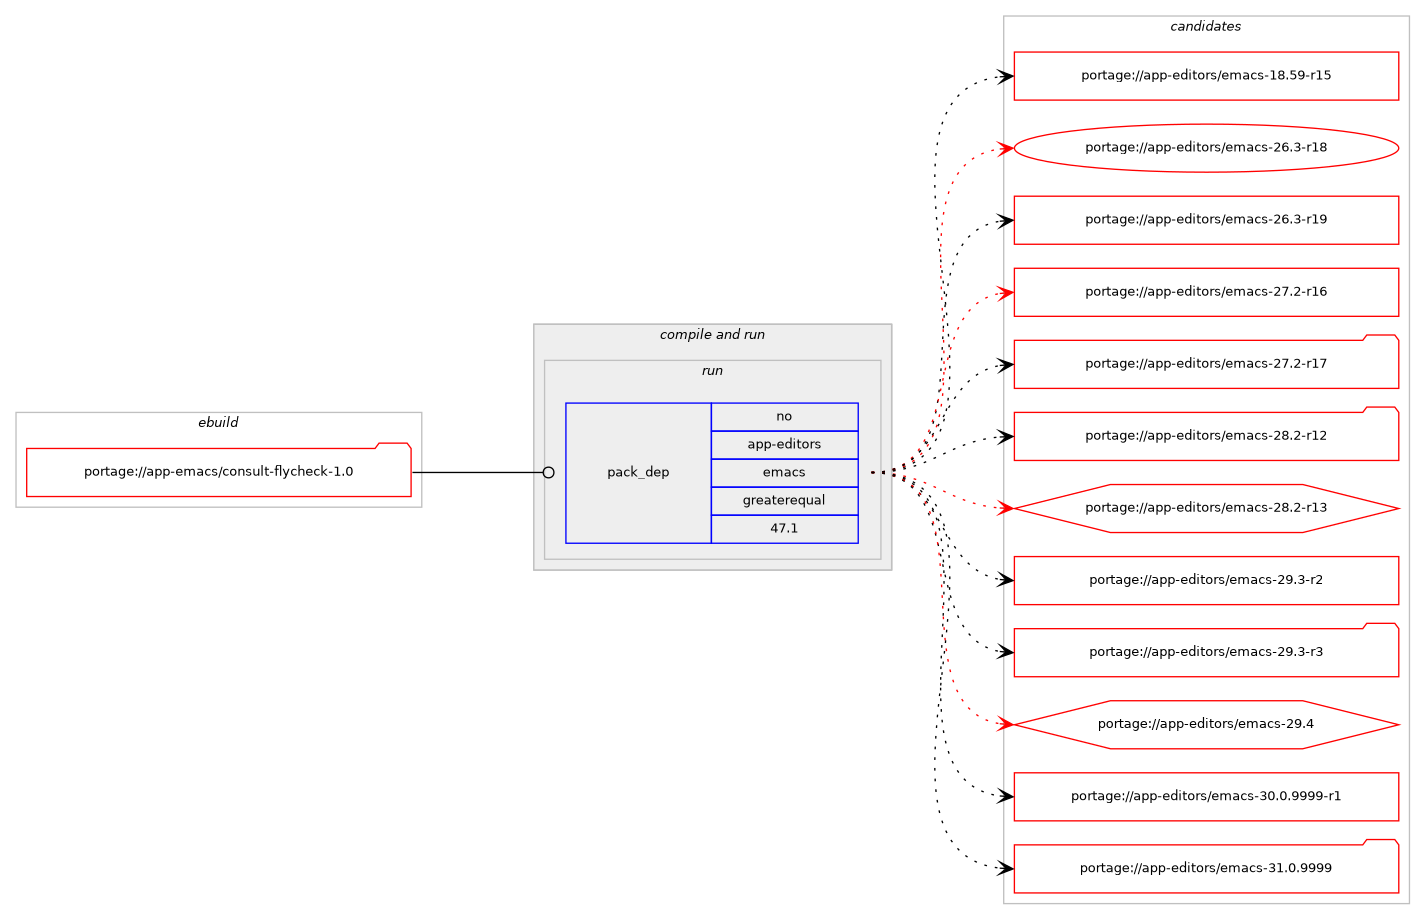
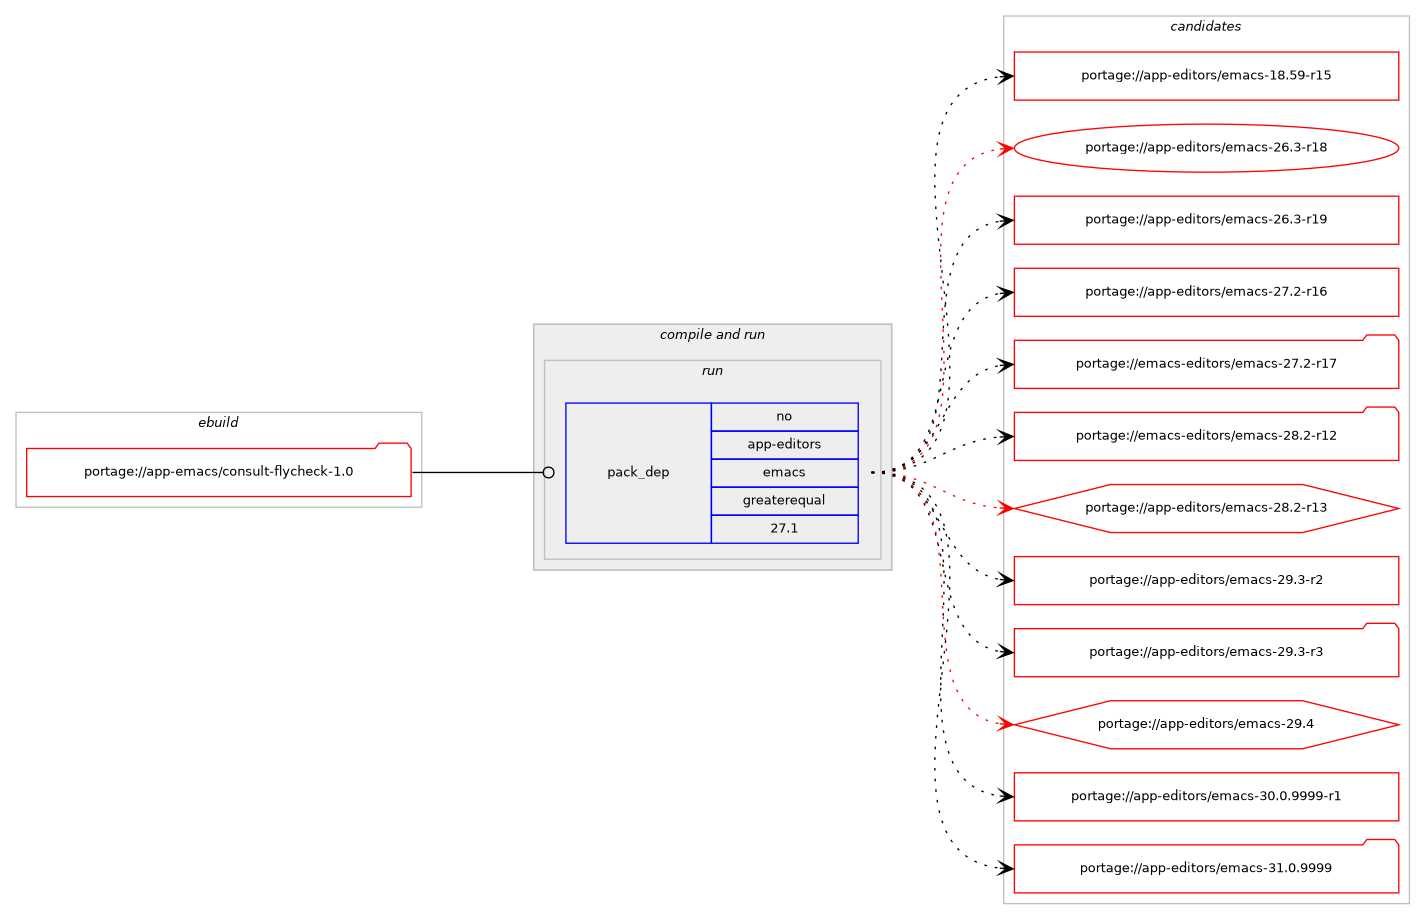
edge "pack_dep" -> "portage://app-editors/emacs-27.2-r16": color red -> black
node "portage://app-editors/emacs-27.2-r17": label "portage://app-editors/emacs-27.2-r17" -> "portage://emacs-editors/emacs-27.2-r17"
node "portage://app-editors/emacs-28.2-r12": label "portage://app-editors/emacs-28.2-r12" -> "portage://emacs-editors/emacs-28.2-r12"
node "pack_dep": text "47.1" -> "27.1"
